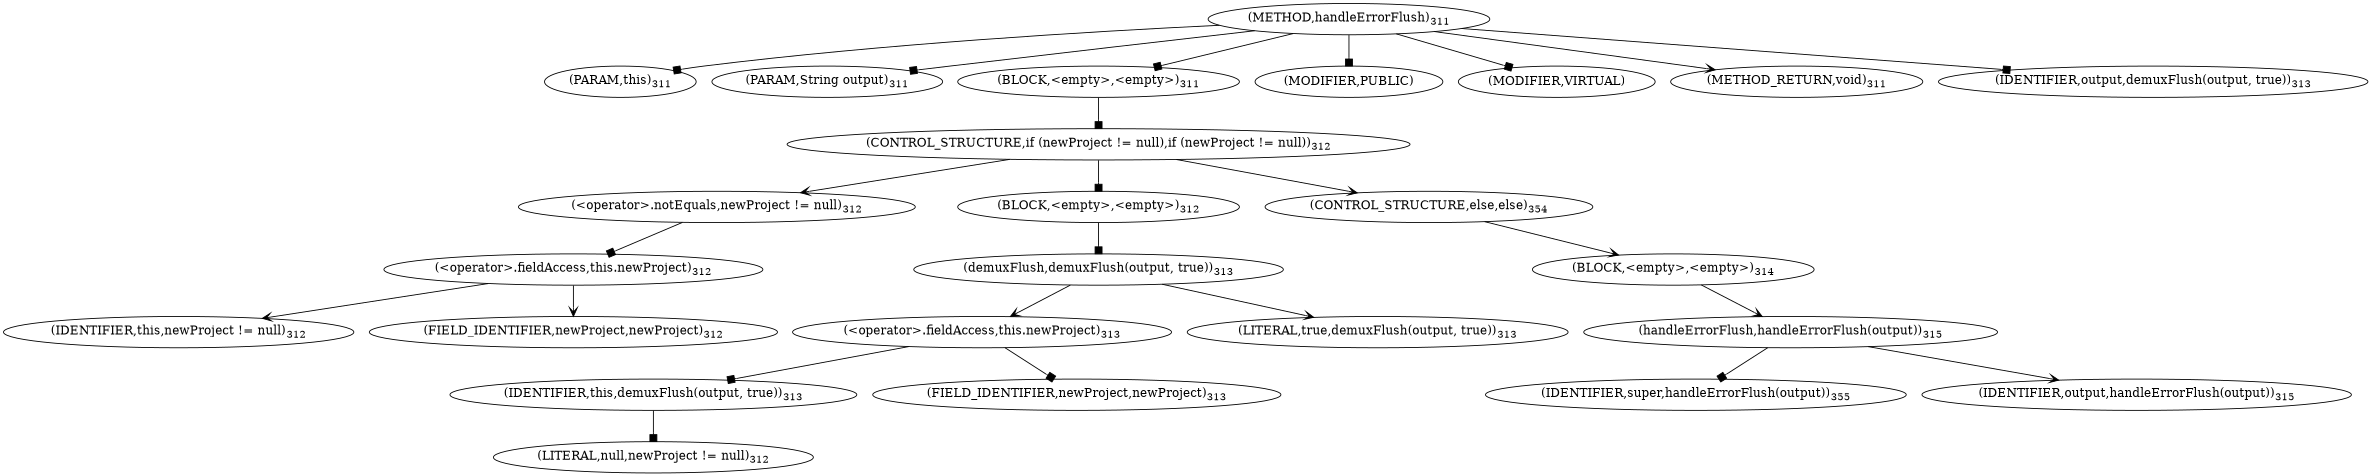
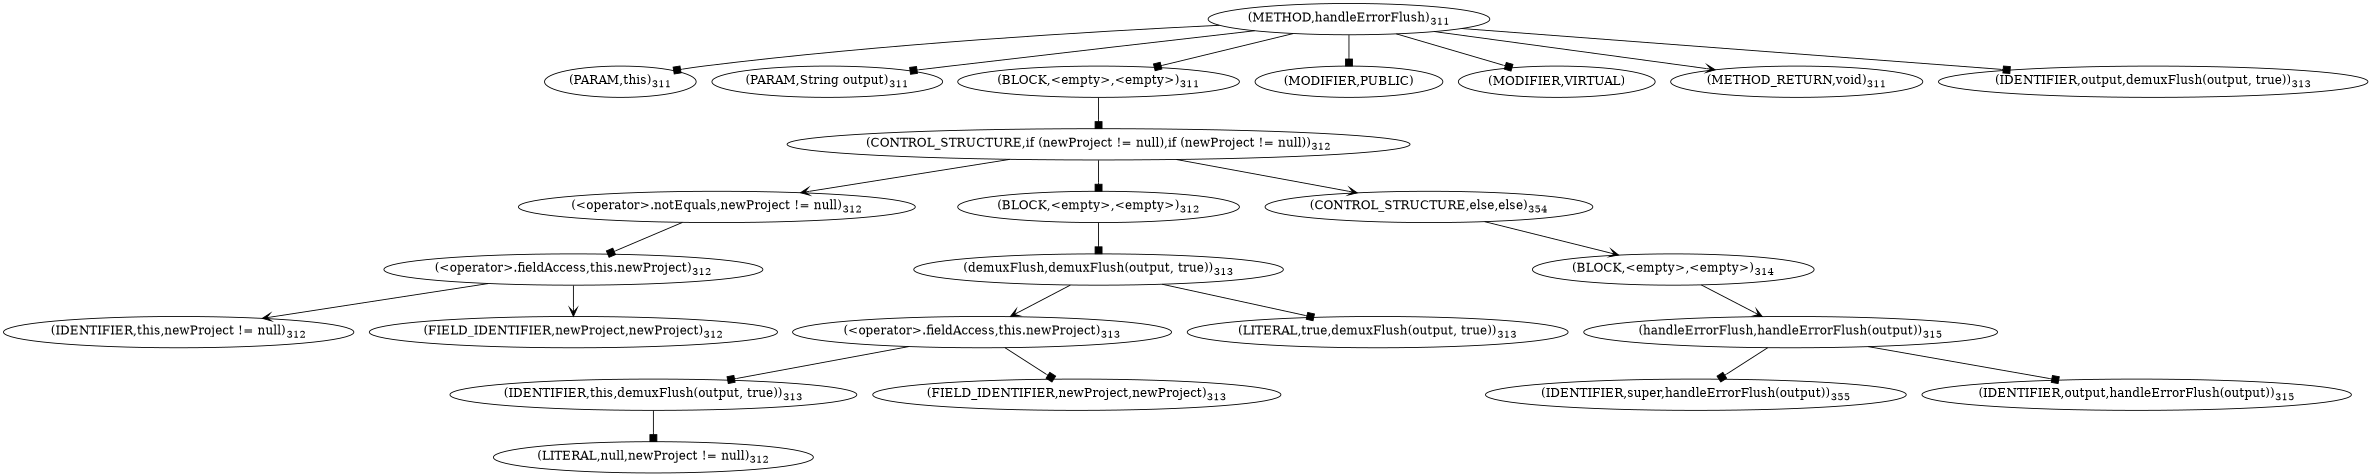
edge "(demuxFlush,demuxFlush(output, true))" -> "(LITERAL,true,demuxFlush(output, true))": arrowhead vee -> box
edge "(handleErrorFlush,handleErrorFlush(output))" -> "(IDENTIFIER,output,handleErrorFlush(output))": arrowhead vee -> box
